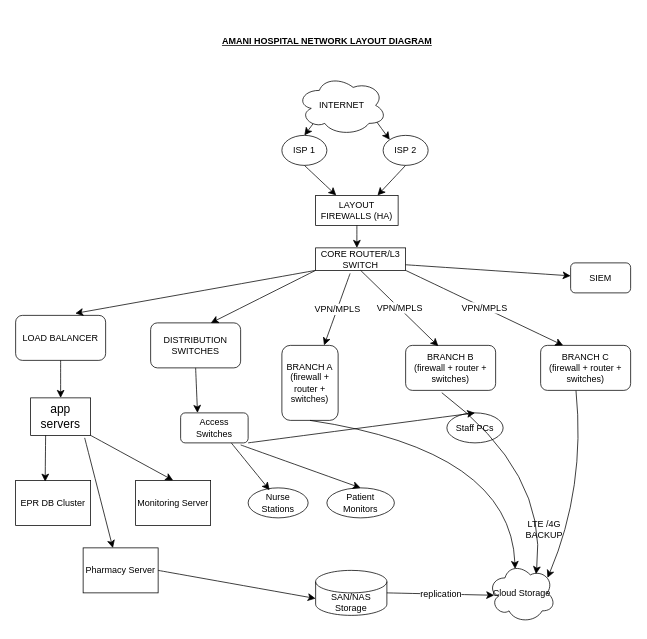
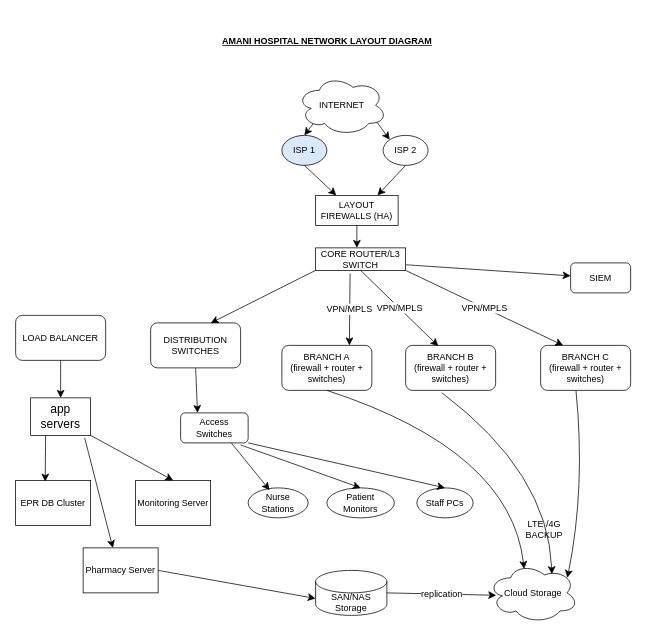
node "ISP 1": fillcolor #ffffff -> #dae8fc
edge "CORE ROUTER/L3 SWITCH" -> "LOAD BALANCER": removed
node "BRANCH A (firewall + router + switches)": size 56x75 -> 90x45
node "Staff PCs": moved (475, 428) -> (445, 503)
node "Cloud Storage": size 68x60 -> 90x60
